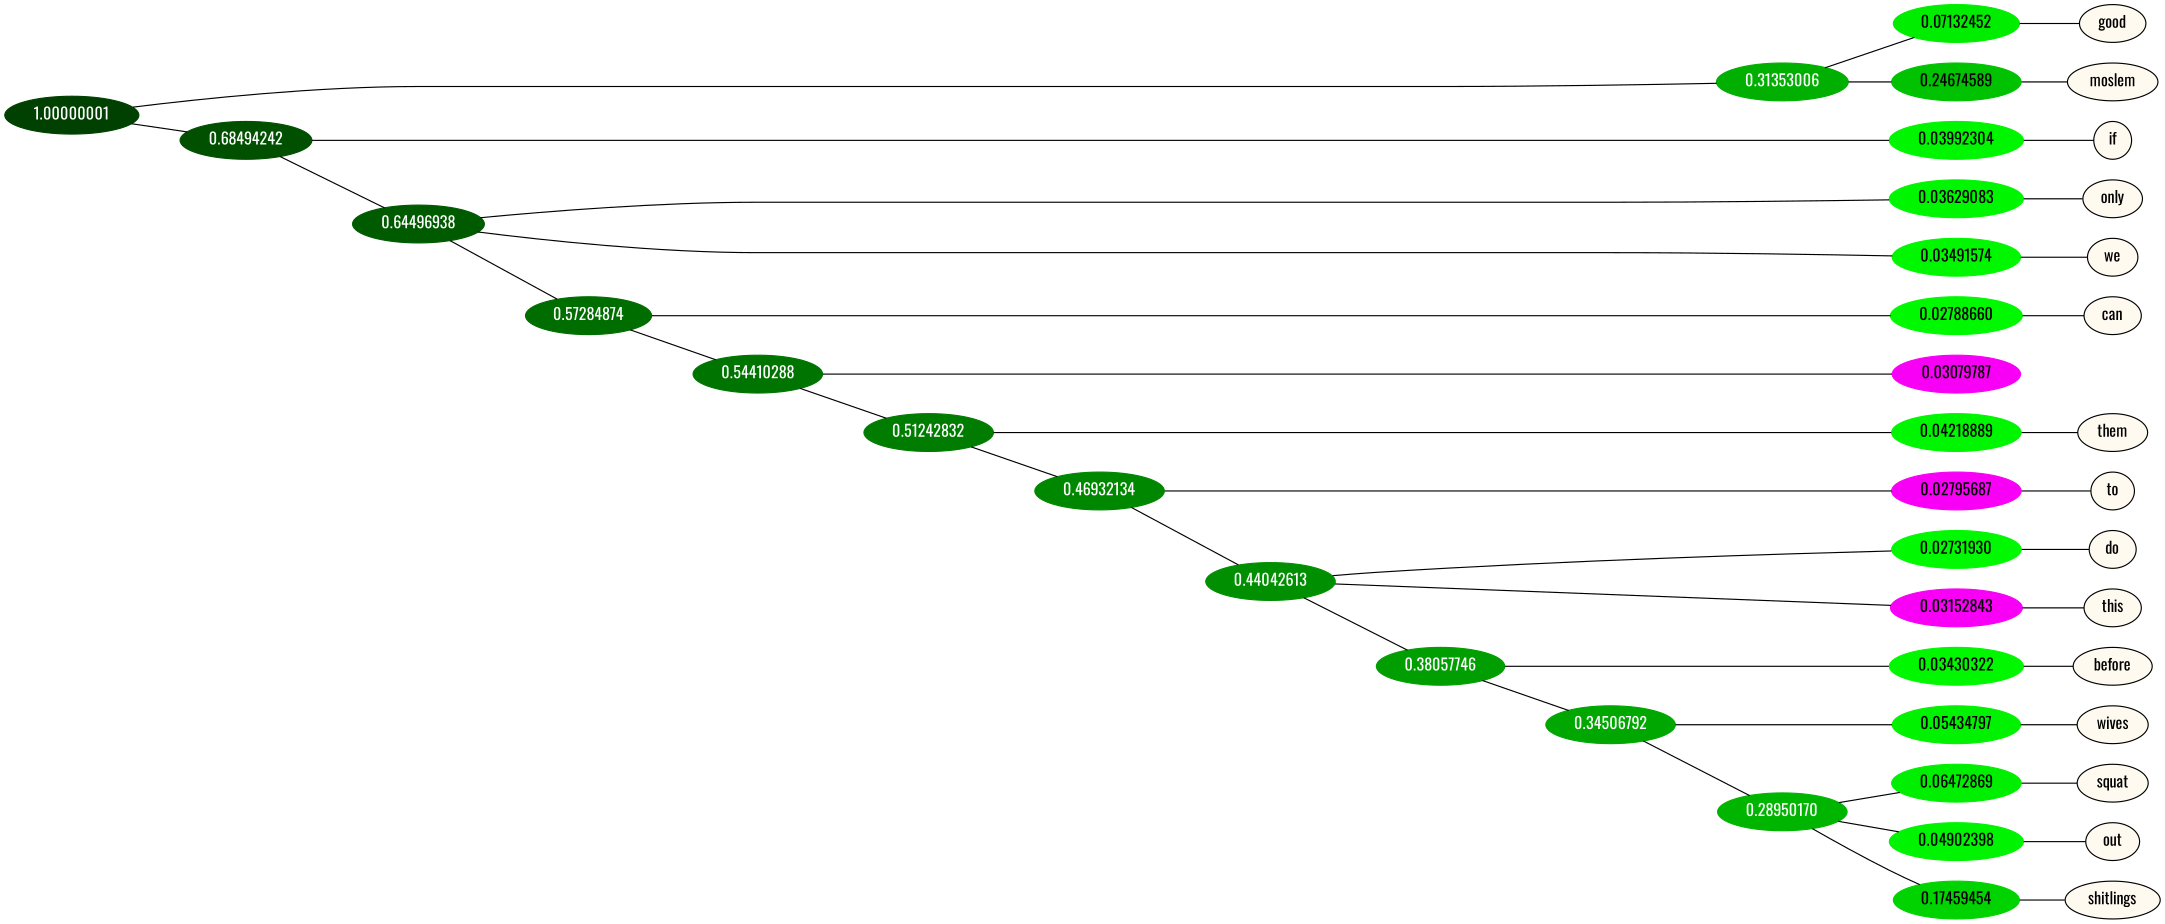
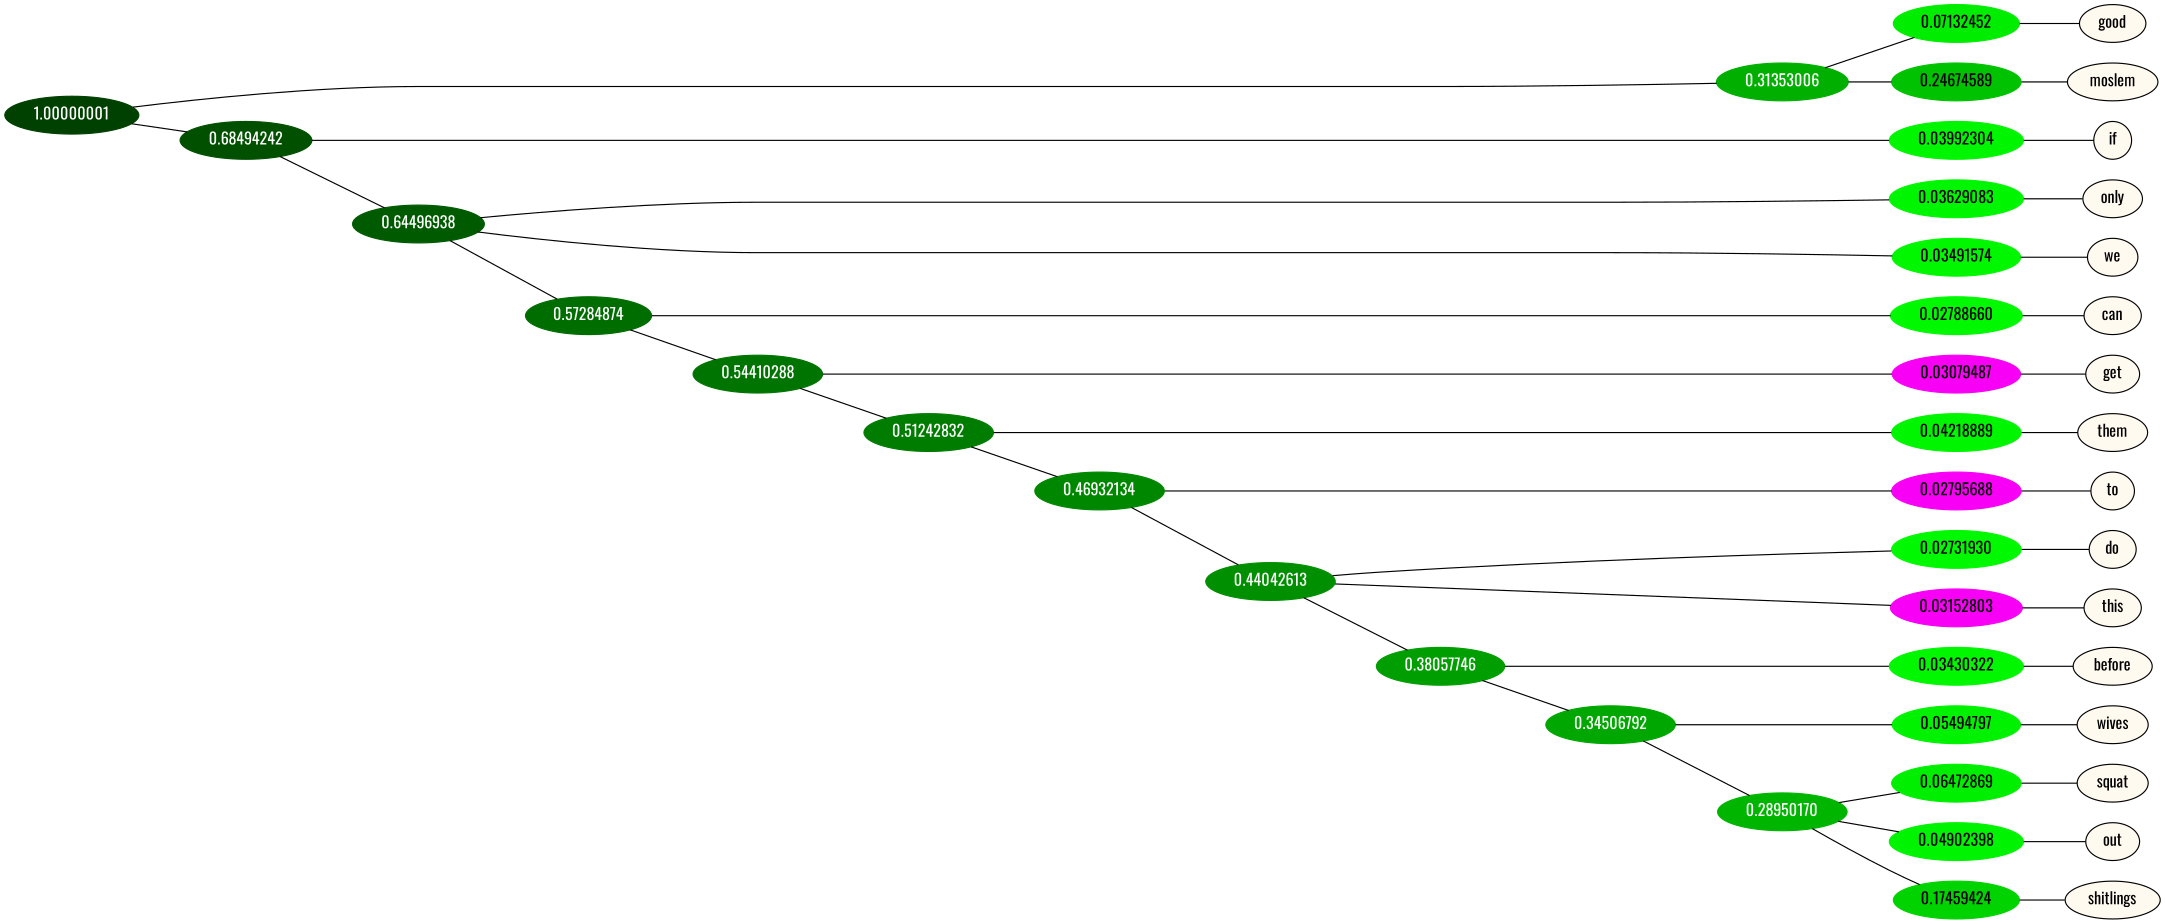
node "0.03079787": label "0.03079787" -> "0.03079487"
node "get": added
node "0.02795687": label "0.02795687" -> "0.02795688"
node "0.03152843": label "0.03152843" -> "0.03152803"
node "0.05434797": label "0.05434797" -> "0.05494797"
node "0.17459454": label "0.17459454" -> "0.17459424"
